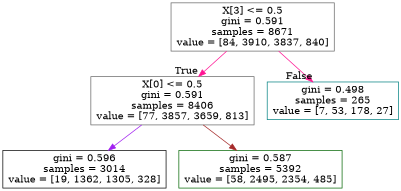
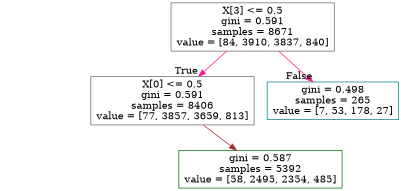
node "gini = 0.596 samples = 3014 value = [19, 1362, 1305, 328]": removed
